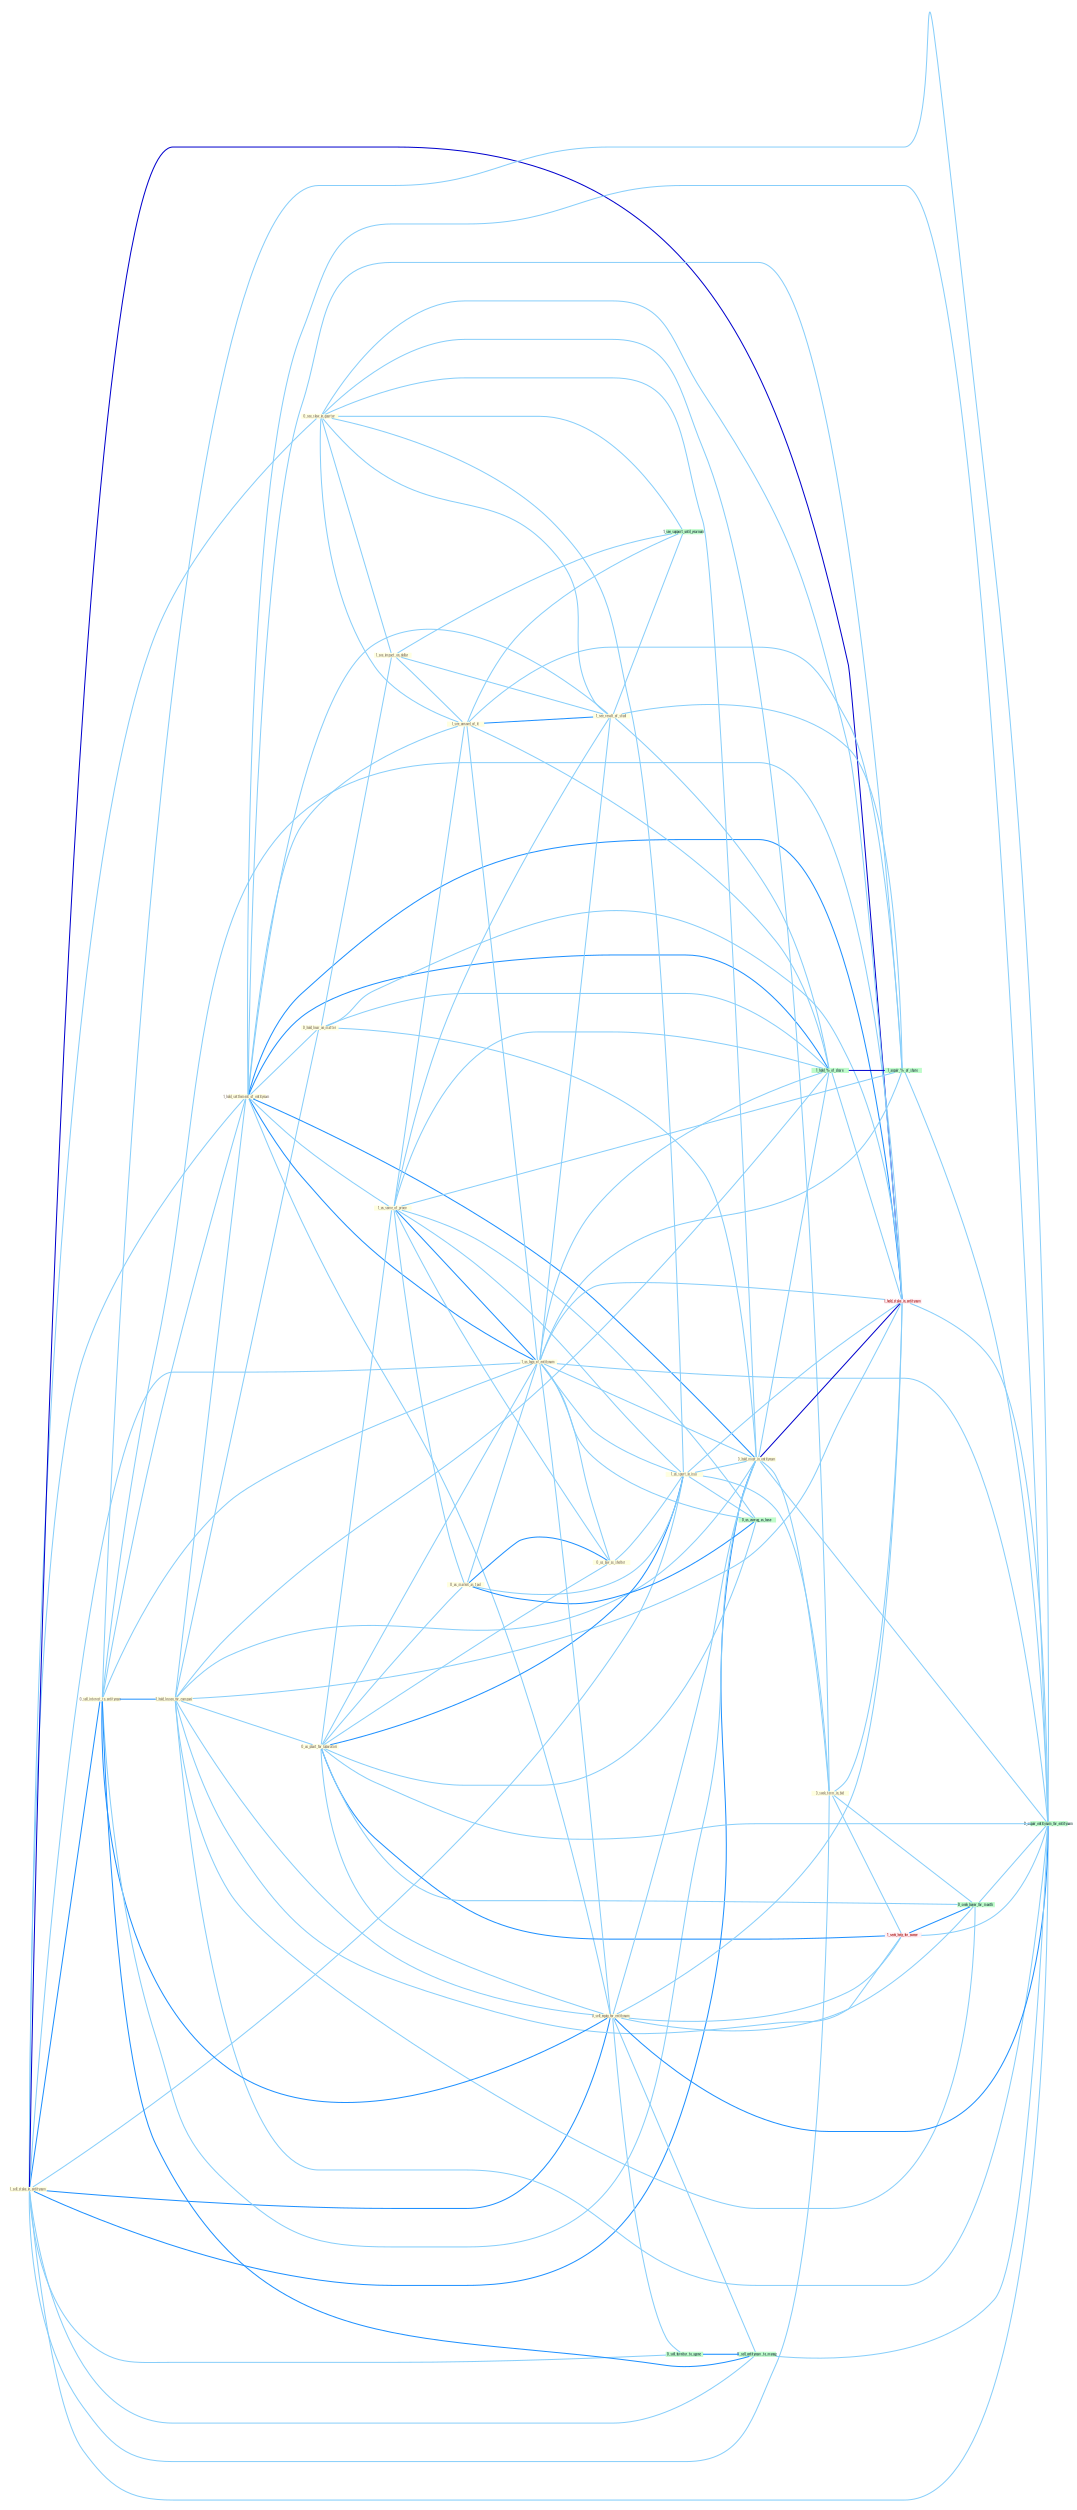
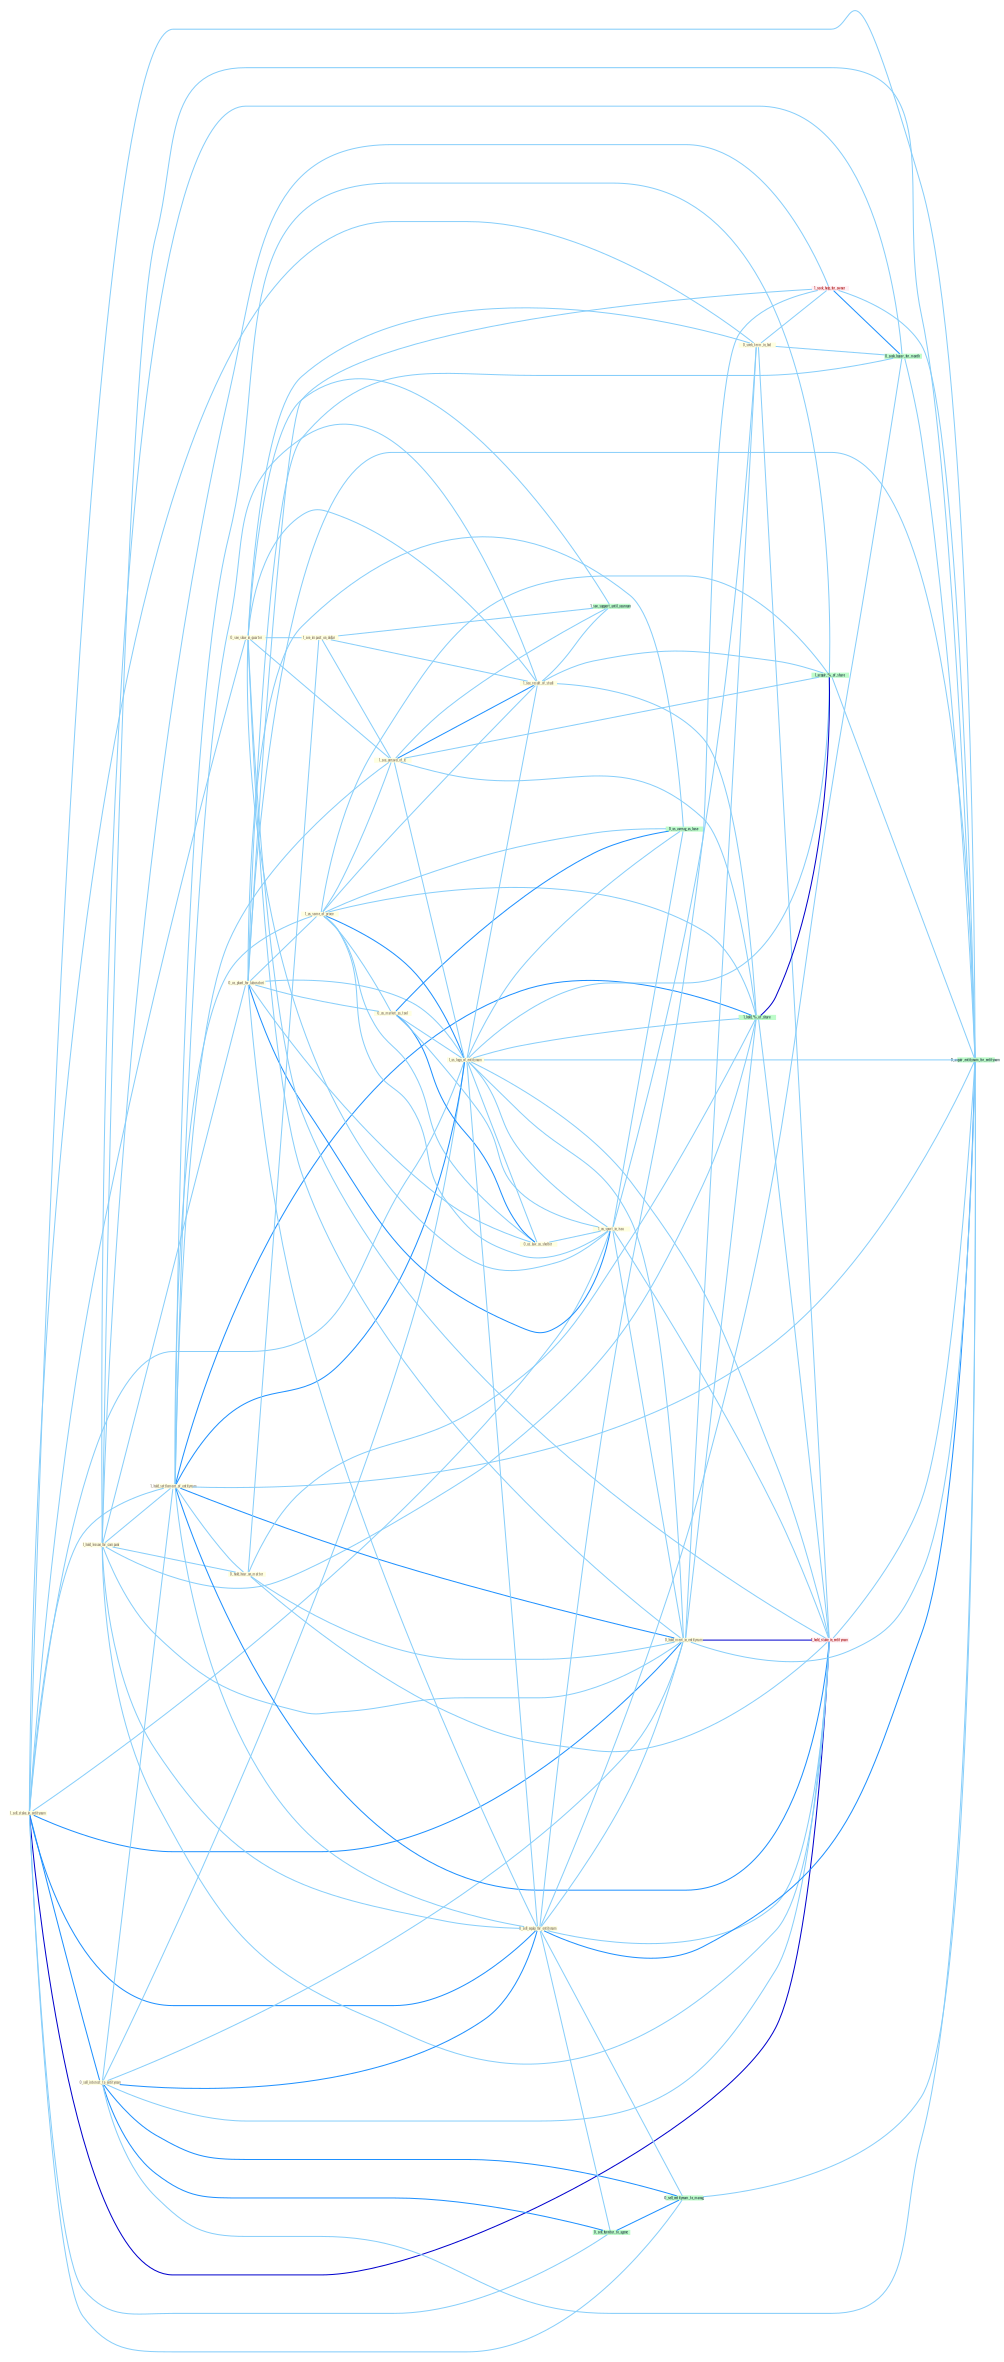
edge "0_sell_interest_to_entitynam" -- "1_hold_lesson_for_compani": now "0_sell_interest_to_entitynam" -- "0_sell_furnitur_to_agenc"
edge "0_us_plant_for_laboratori" -- "1_seek_help_for_owner": color #1e90ff -> #87cefa
